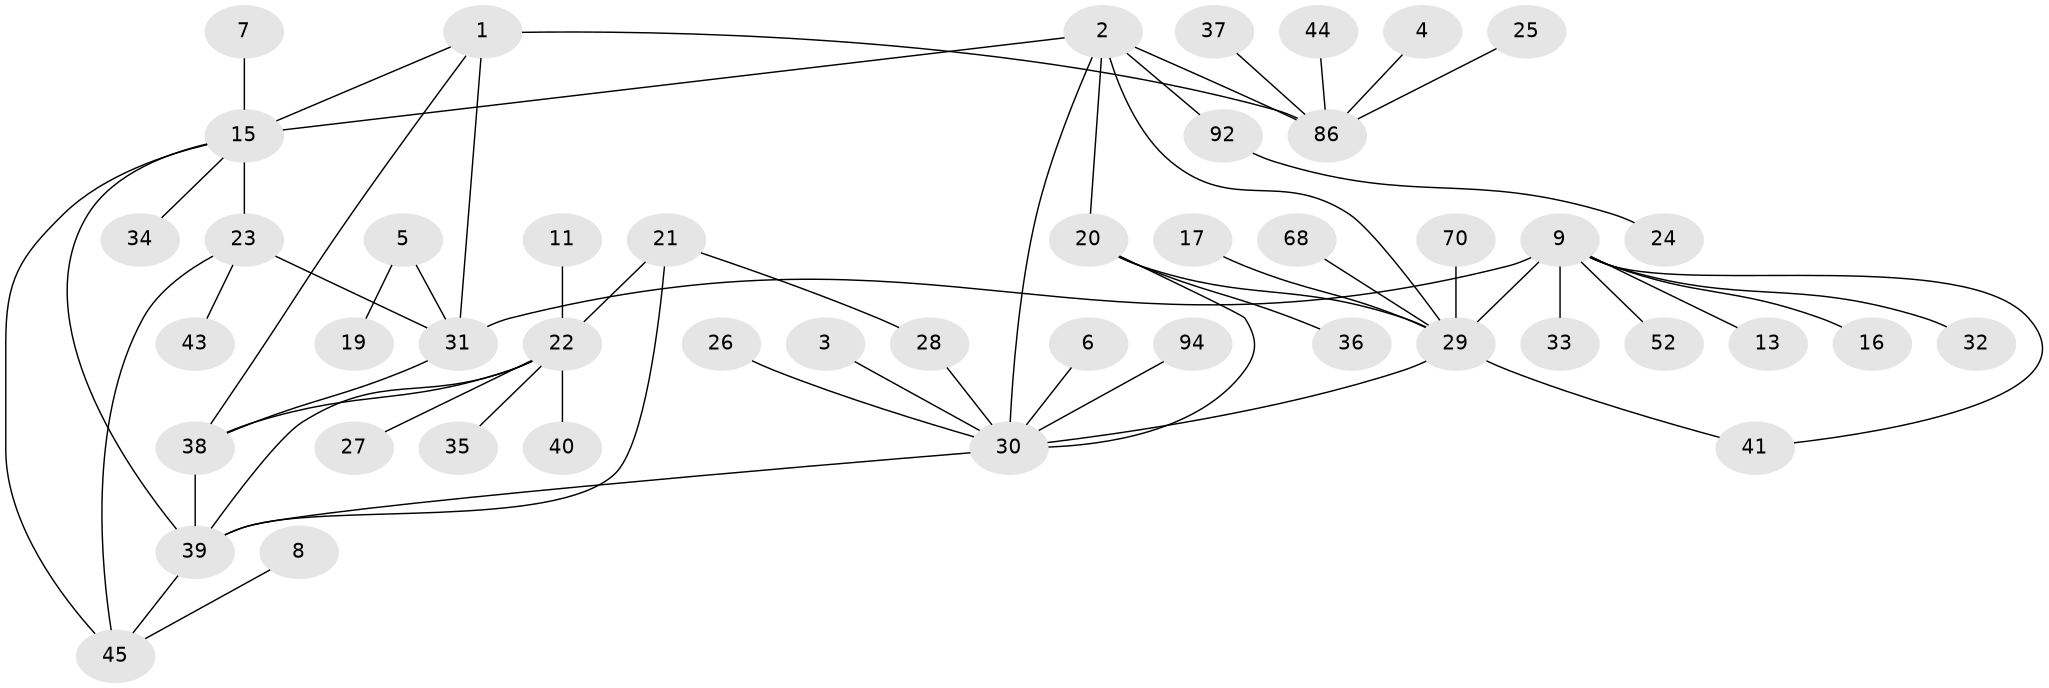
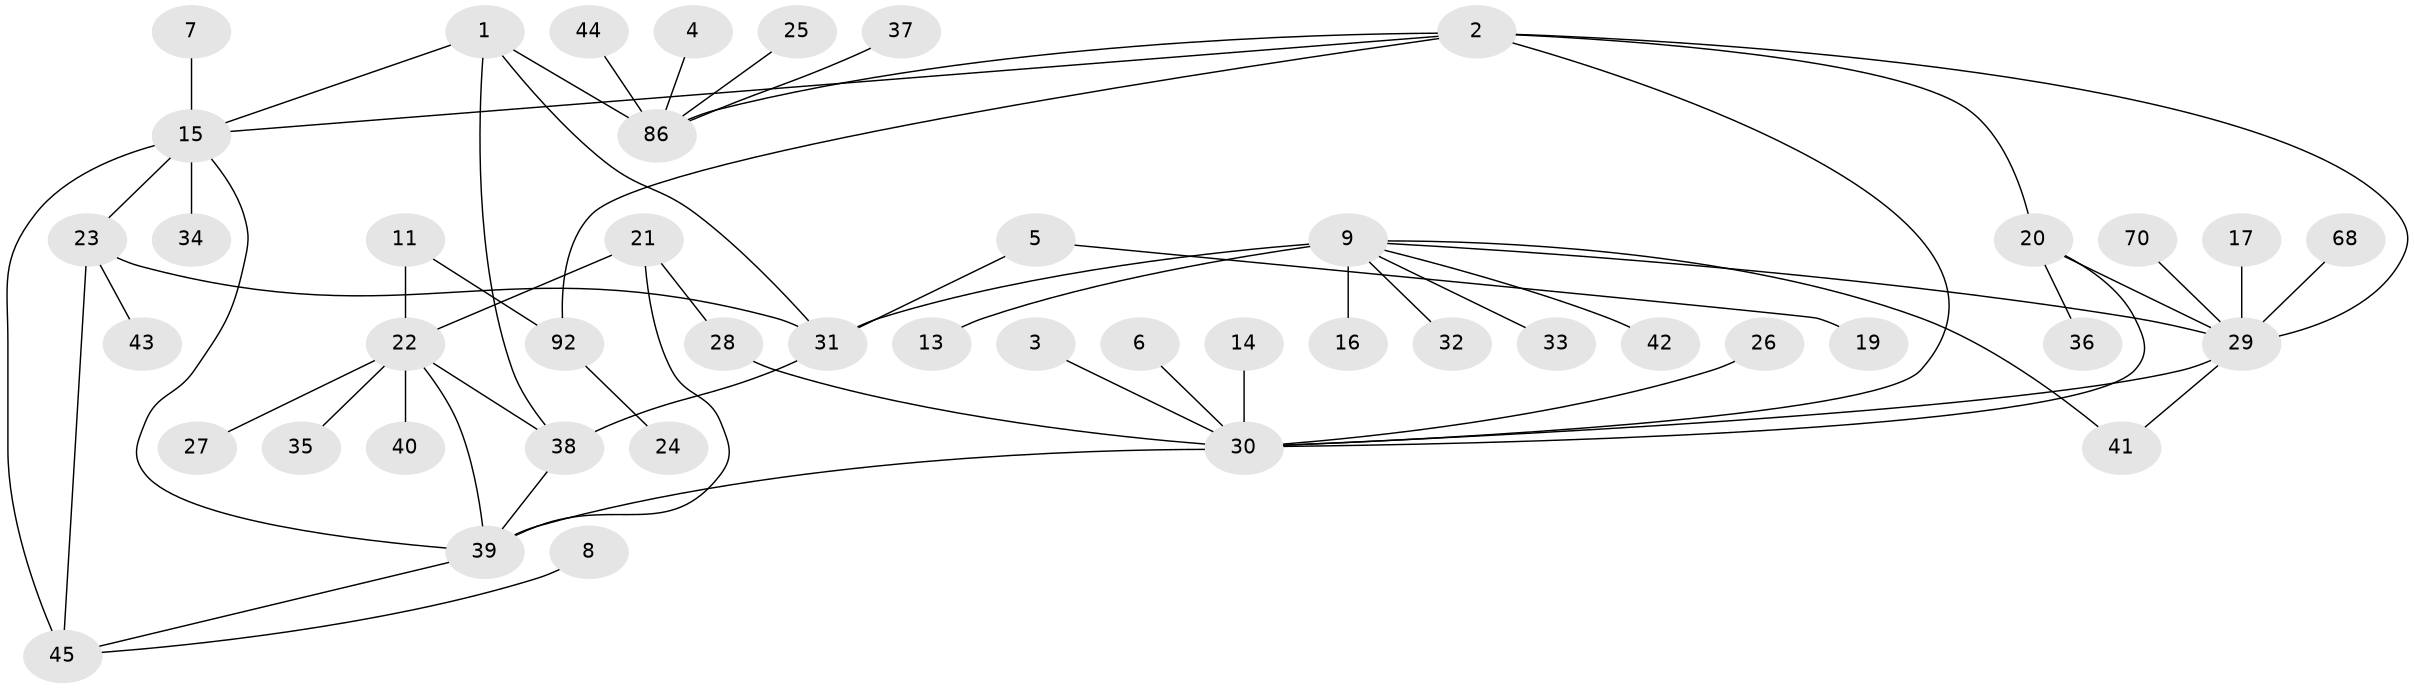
edge "11" -- "92": added
node "94": label "94" -> "14"
node "52": label "52" -> "42"
